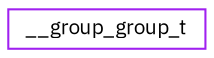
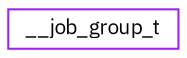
node "__group_group_t": label "__group_group_t" -> "__job_group_t"
